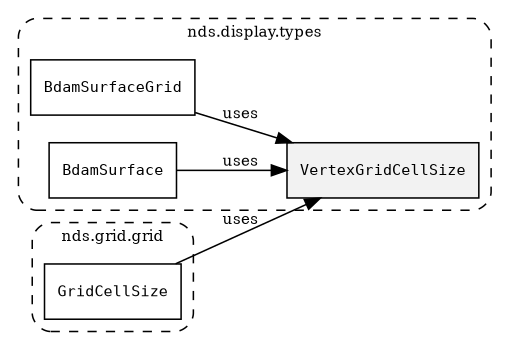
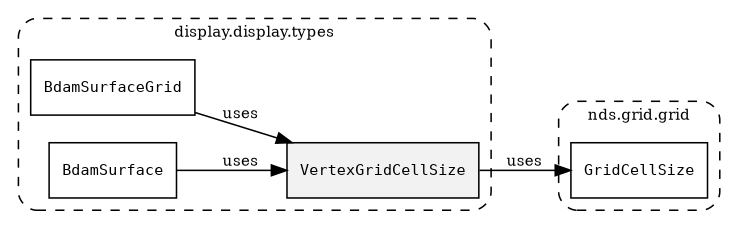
cluster "nds.display.types": label "nds.display.types" -> "display.display.types"
edge "GridCellSize" -> "VertexGridCellSize": reversed
